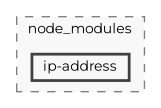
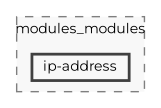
cluster "node_modules": label "node_modules" -> "modules_modules"
